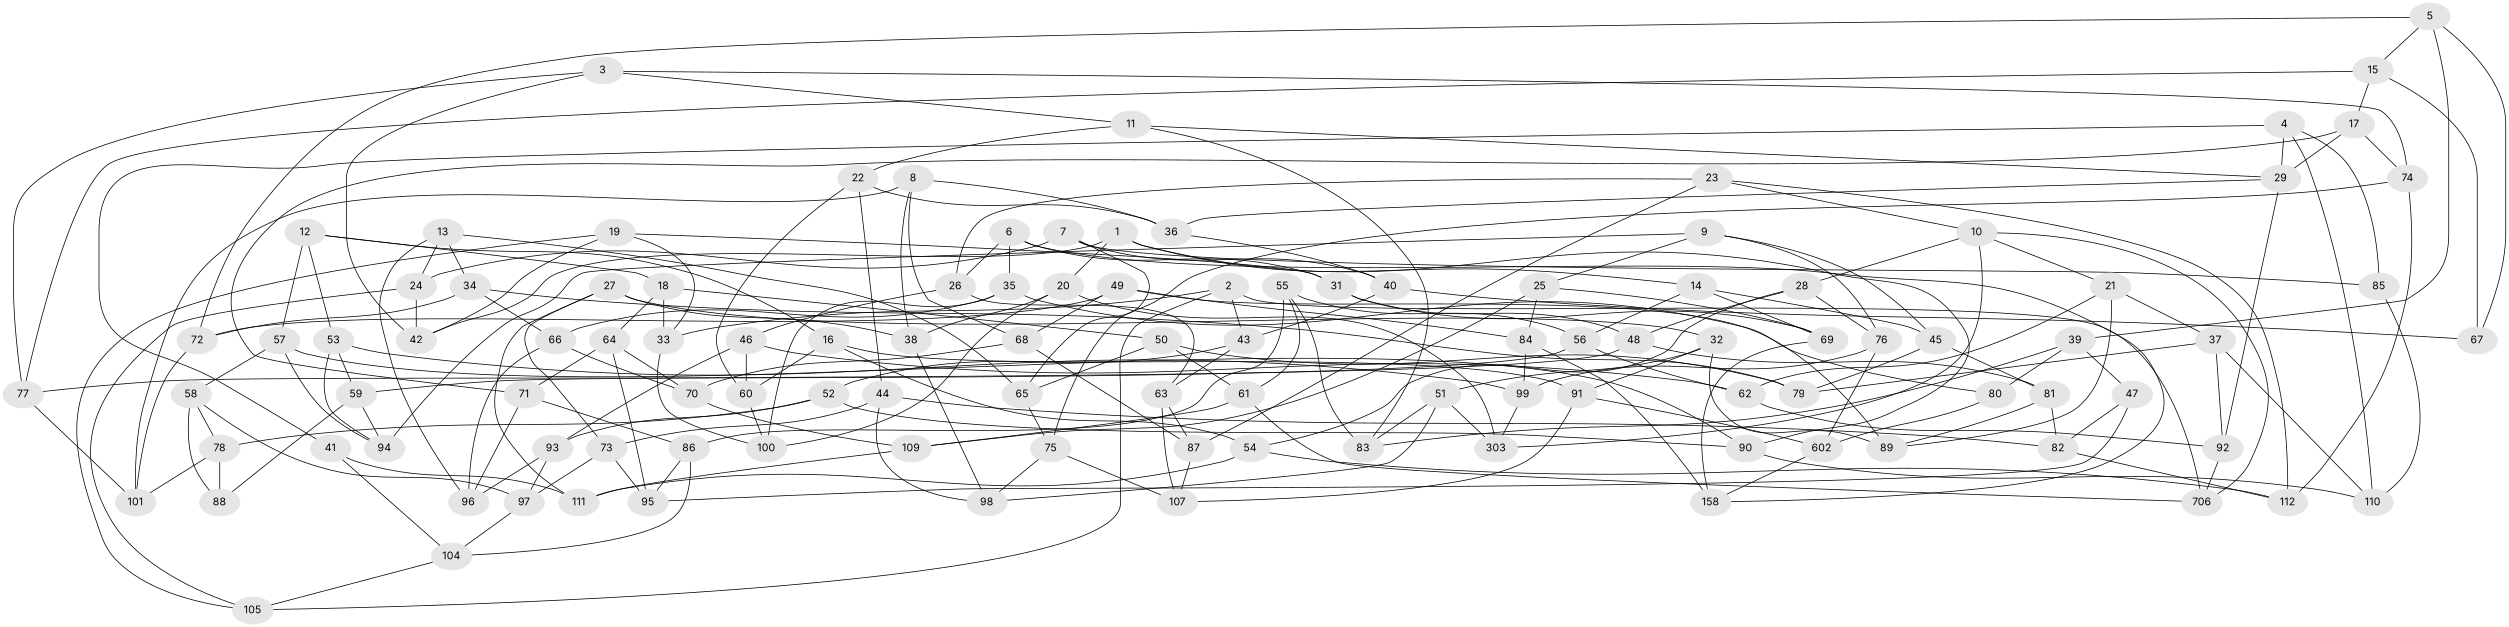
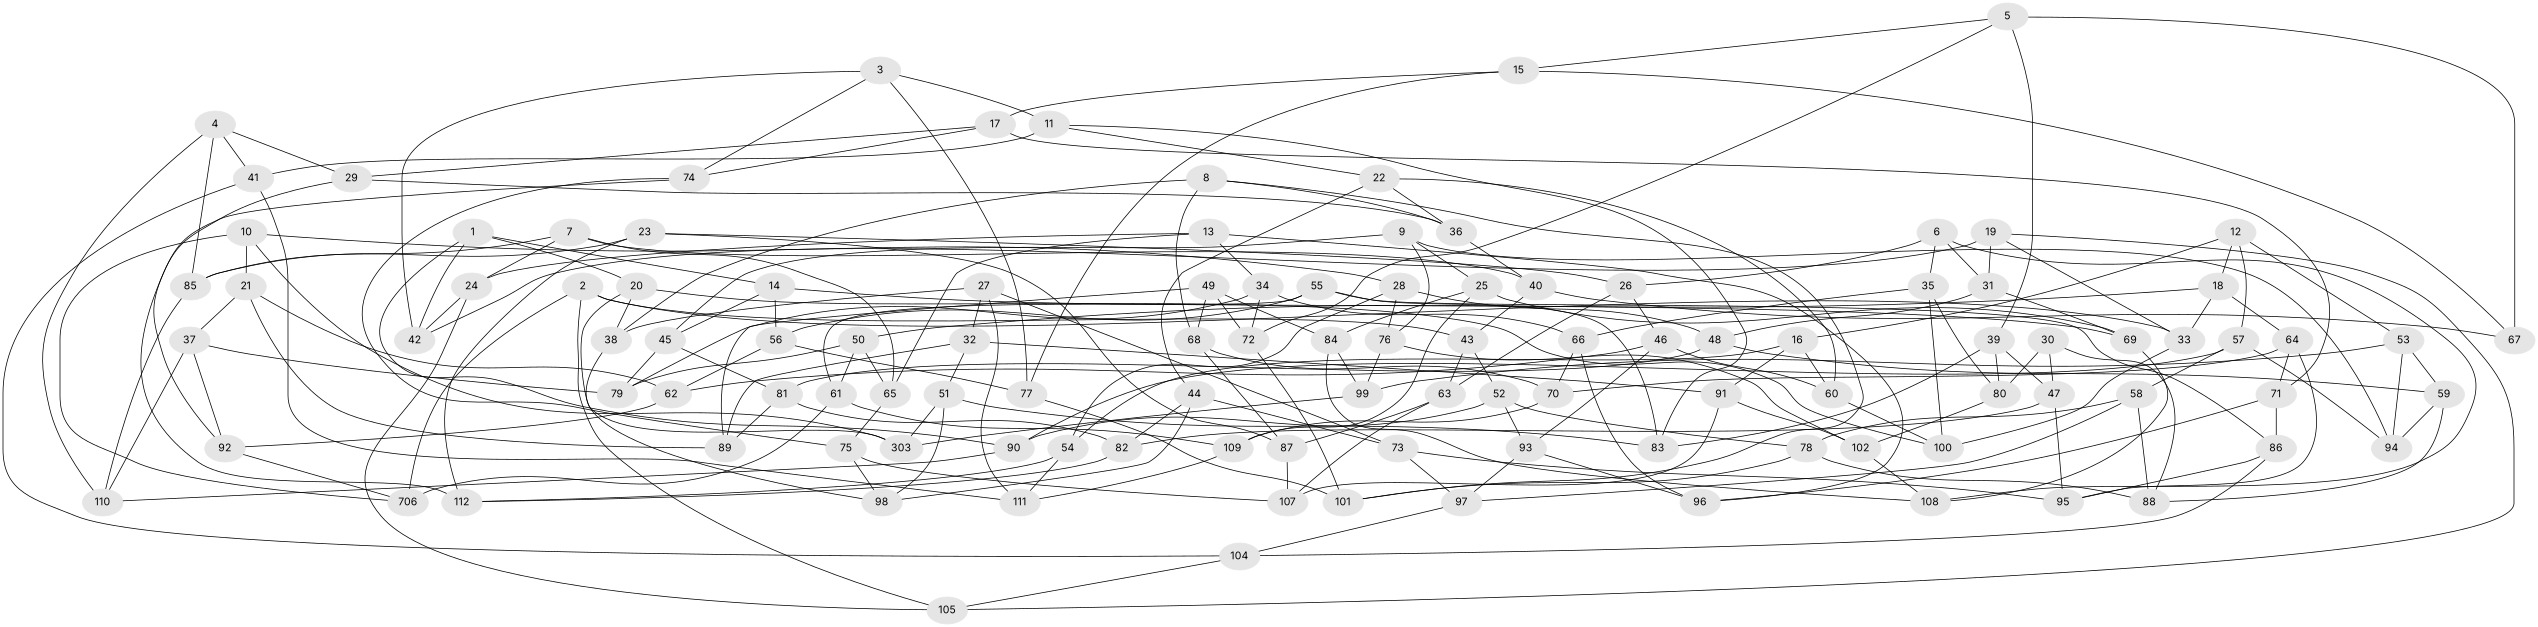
edge "11" -- "29": now "11" -- "41"
edge "23" -- "10": now "23" -- "85"
node "30": added
node "602": label "602" -> "102"
node "158": label "158" -> "108"
